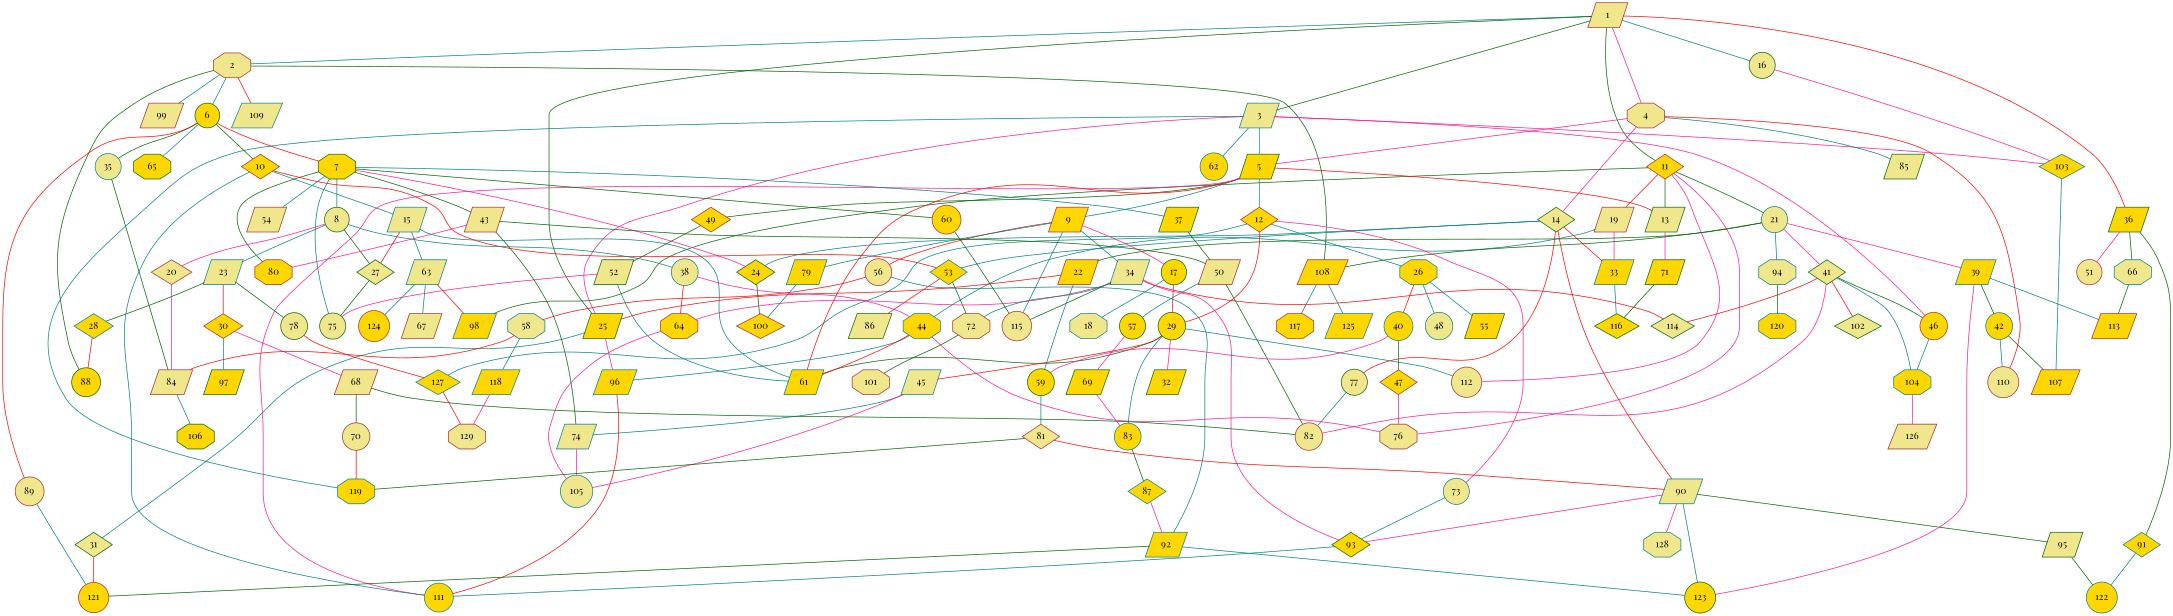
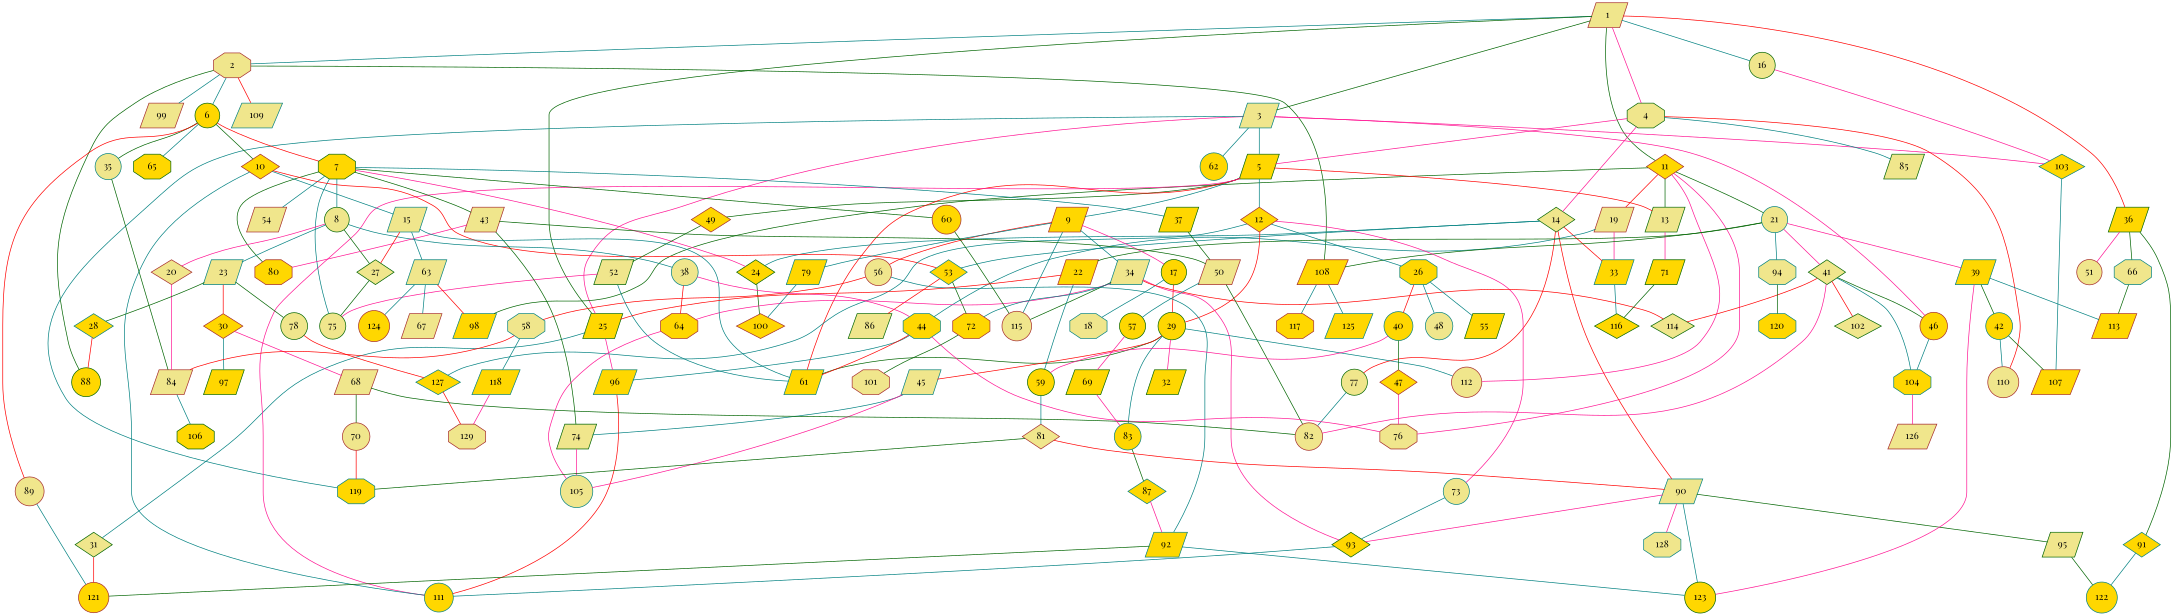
node "4": color brown -> darkgreen
node "72": fillcolor khaki -> gold
node "74": color teal -> darkgreen
